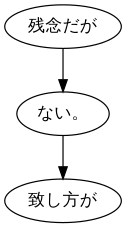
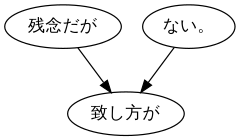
edge "残念だが" -> "ない。": now "残念だが" -> "致し方が"
